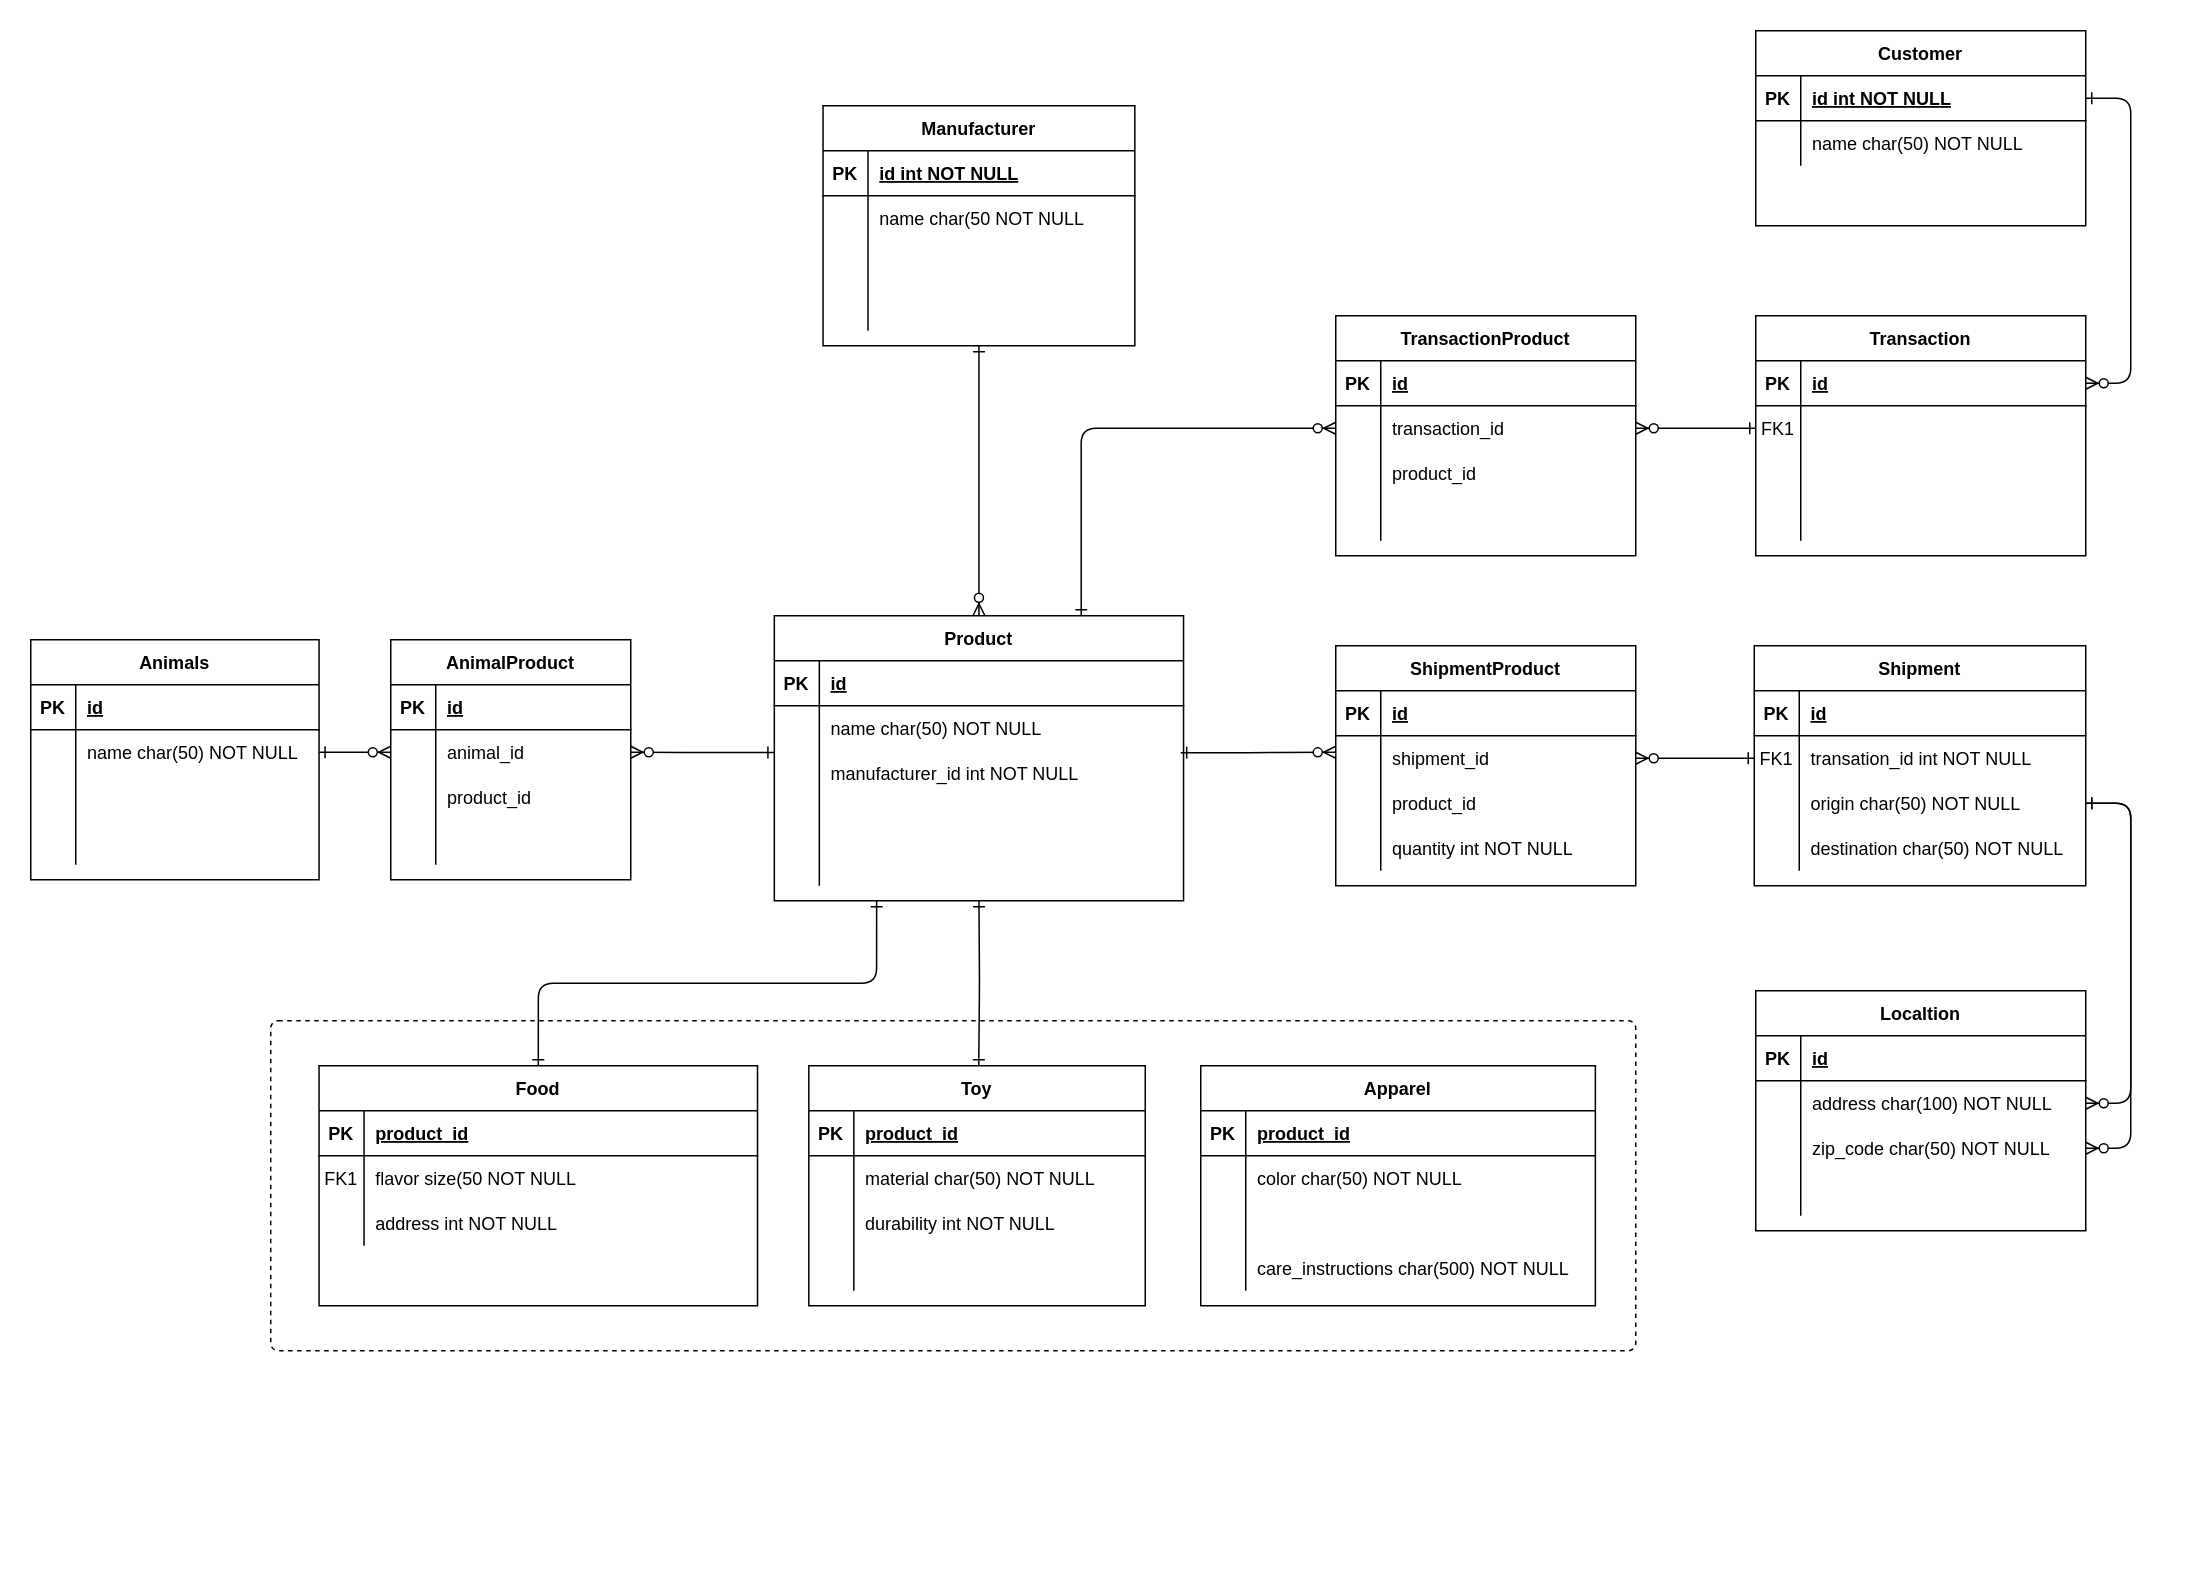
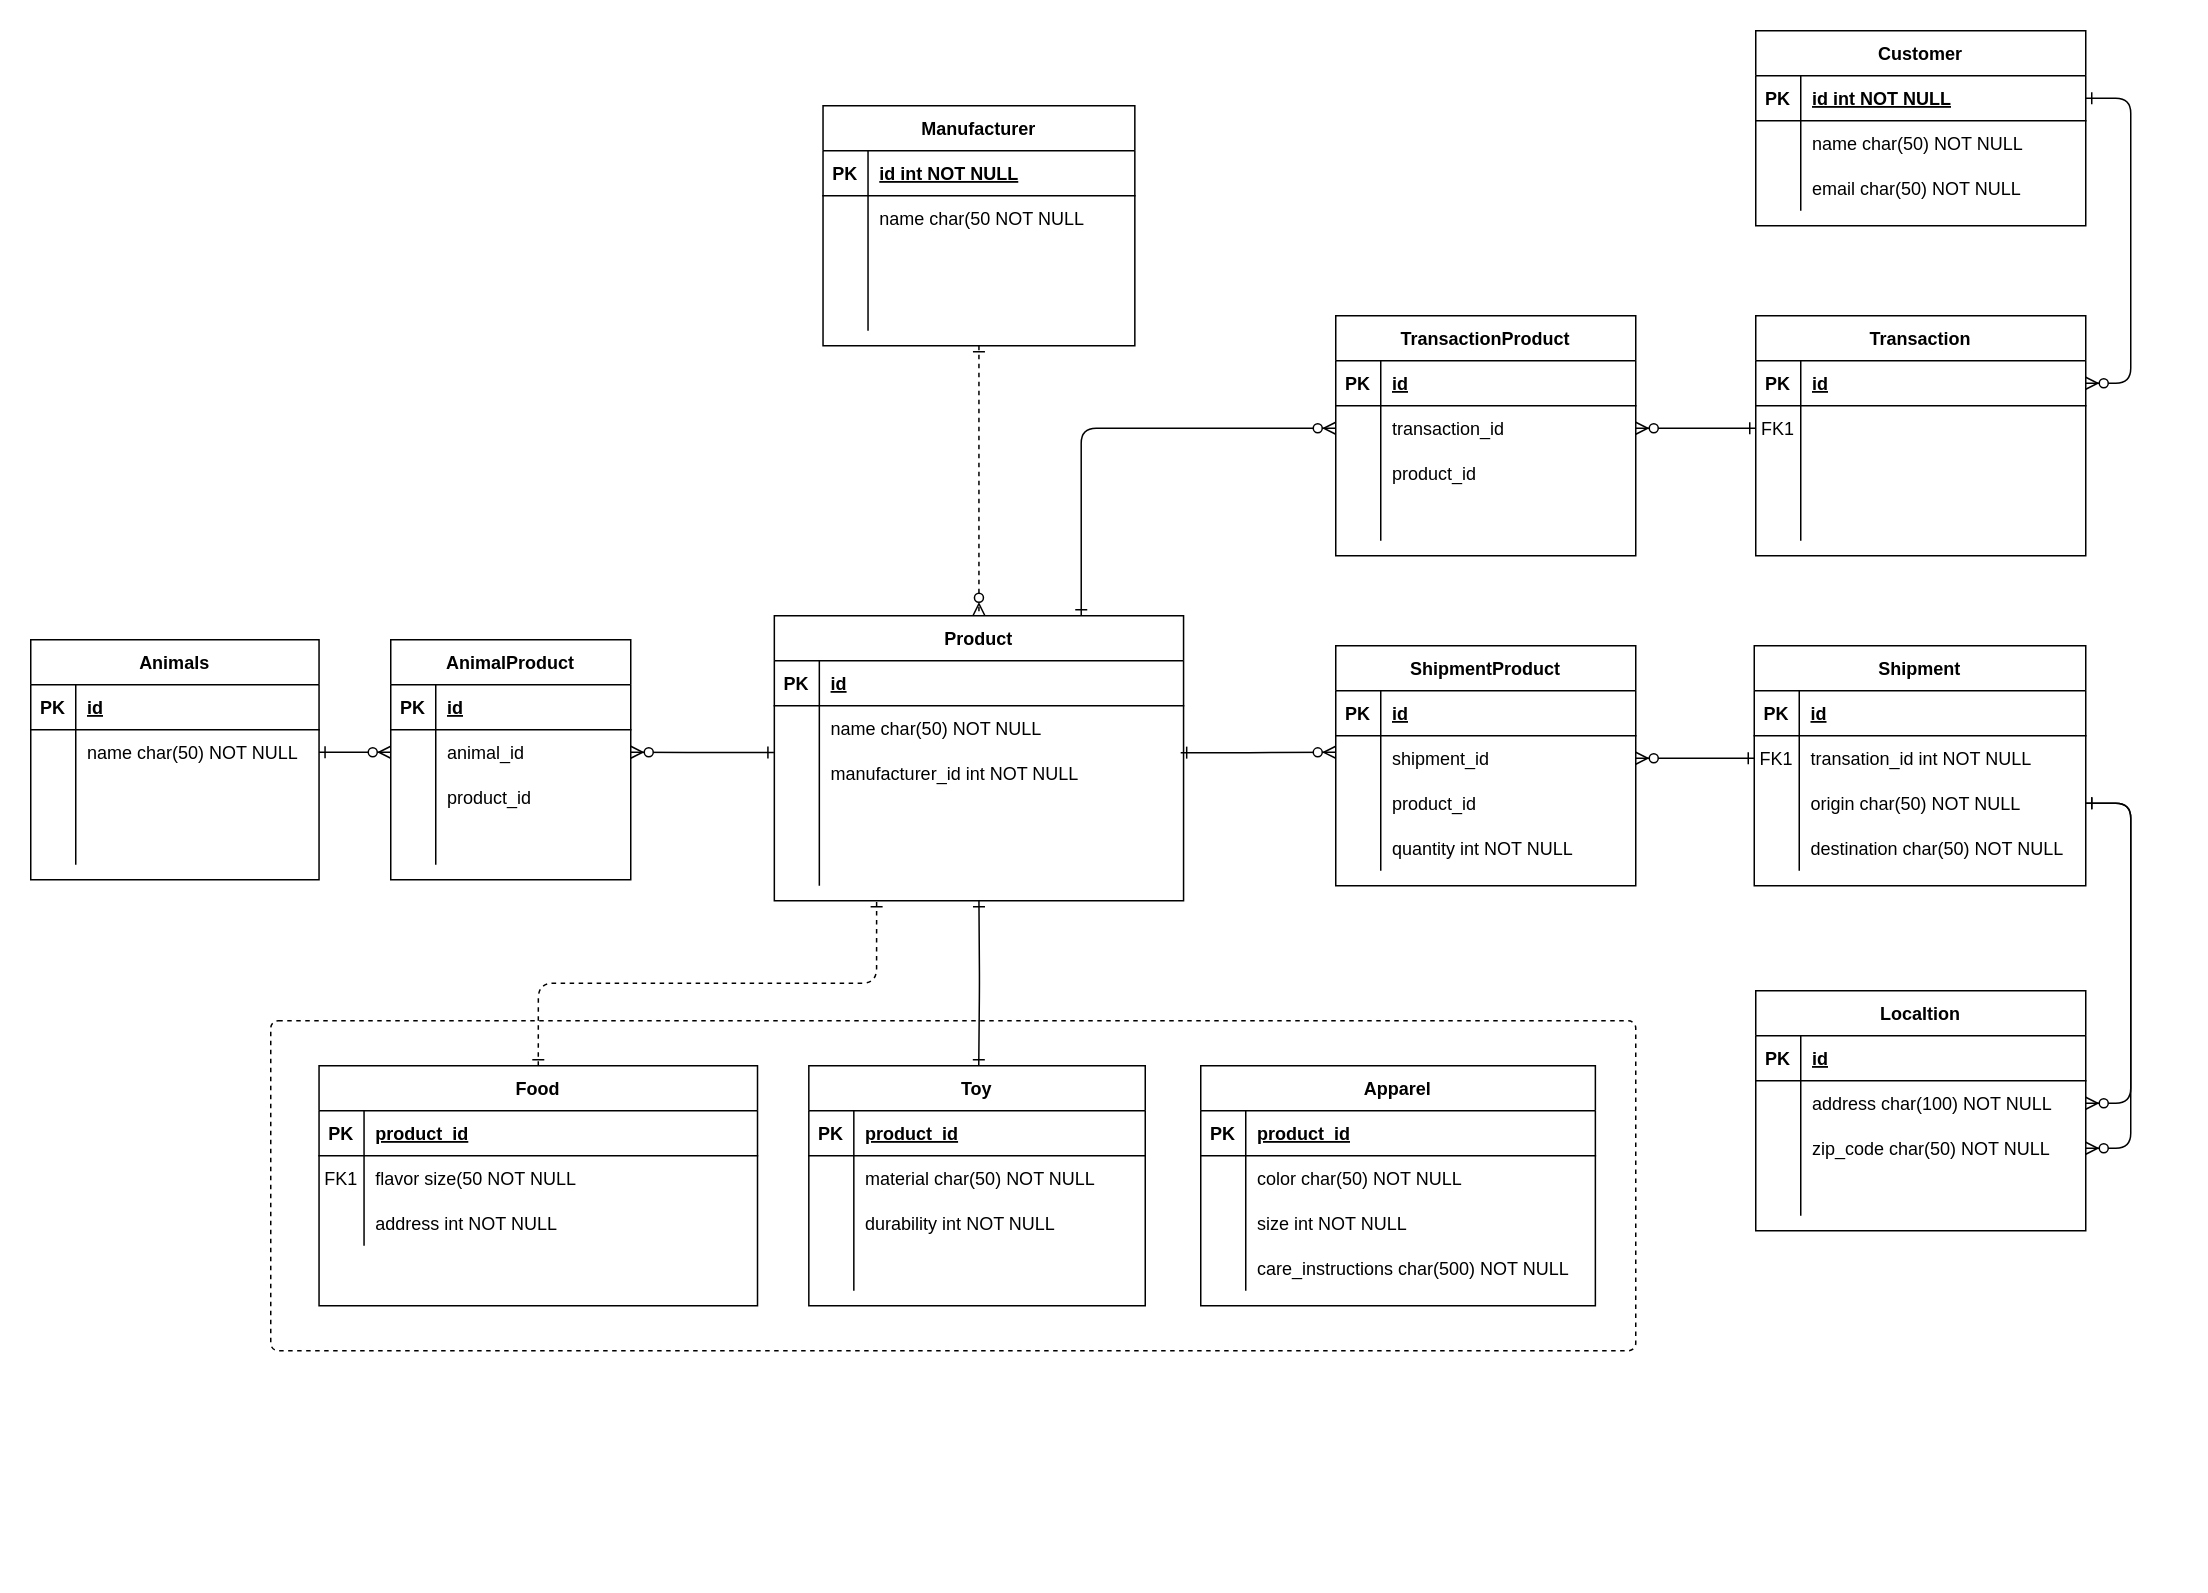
node "email char(50) NOT NULL": added
edge "Manufacturer" -- "Product": style solid -> dashed
edge "Product" -- "Food": style solid -> dashed
node "size int NOT NULL": added
